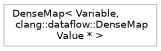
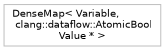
node "DenseMap< Variable, clang::dataflow::DenseMap Value * >": label "DenseMap< Variable, clang::dataflow::DenseMap Value * >" -> "DenseMap< Variable, clang::dataflow::AtomicBool Value * >"
